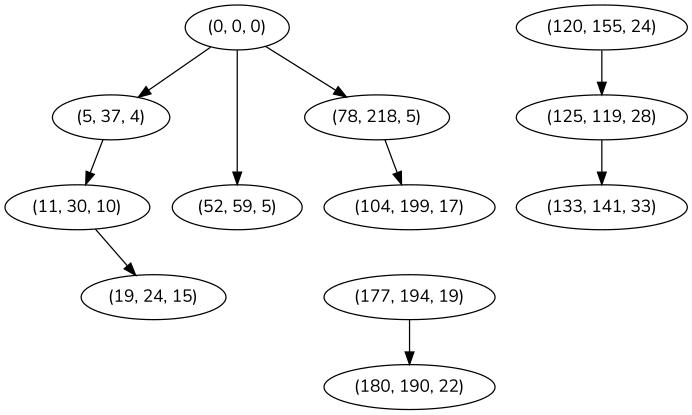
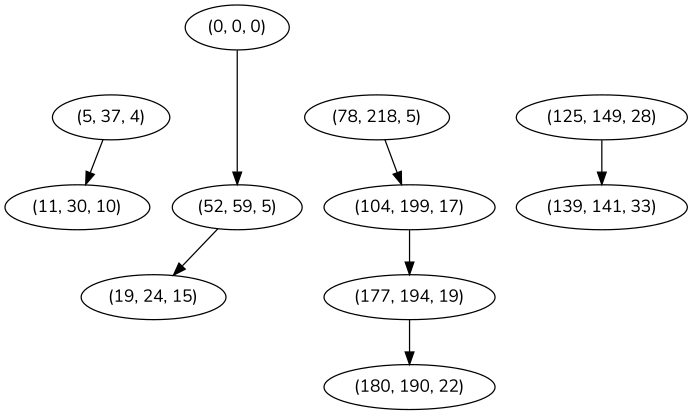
node "(120, 155, 24)": removed
edge "(0, 0, 0)" -> "(78, 218, 5)": removed
edge "(0, 0, 0)" -> "(5, 37, 4)": removed
node "(125, 119, 28)": label "(125, 119, 28)" -> "(125, 149, 28)"
node "(133, 141, 33)": label "(133, 141, 33)" -> "(139, 141, 33)"
edge "(104, 199, 17)" -> "(177, 194, 19)": added
edge "(11, 30, 10)" -> "(19, 24, 15)": now "(52, 59, 5)" -> "(19, 24, 15)"
